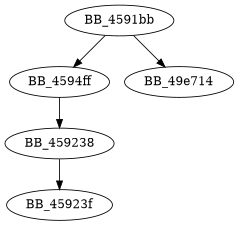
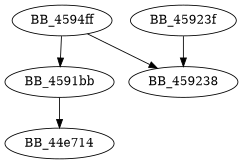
edge "BB_4591bb" -> "BB_4594ff": reversed
node "BB_49e714": label "BB_49e714" -> "BB_44e714"
edge "BB_459238" -> "BB_45923f": reversed
